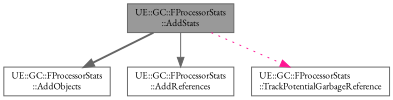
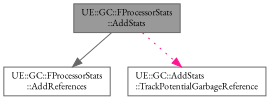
node "UE::GC::FProcessorStats ::AddObjects": removed
node "UE::GC::FProcessorStats ::TrackPotentialGarbageReference": label "UE::GC::FProcessorStats ::TrackPotentialGarbageReference" -> "UE::GC::AddStats ::TrackPotentialGarbageReference"
